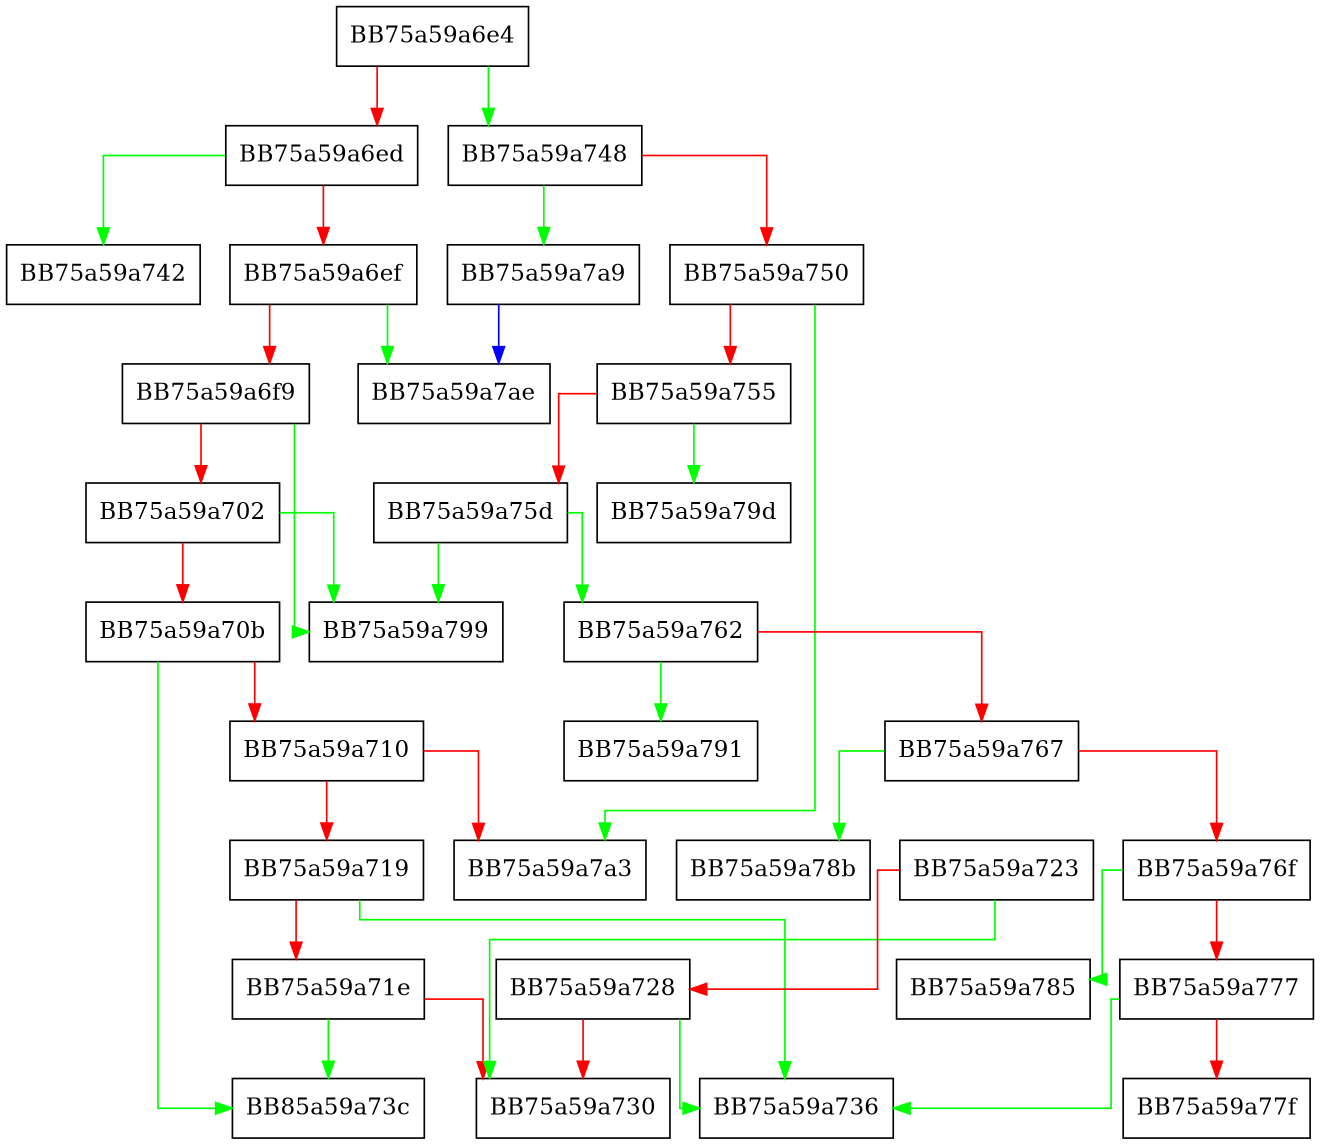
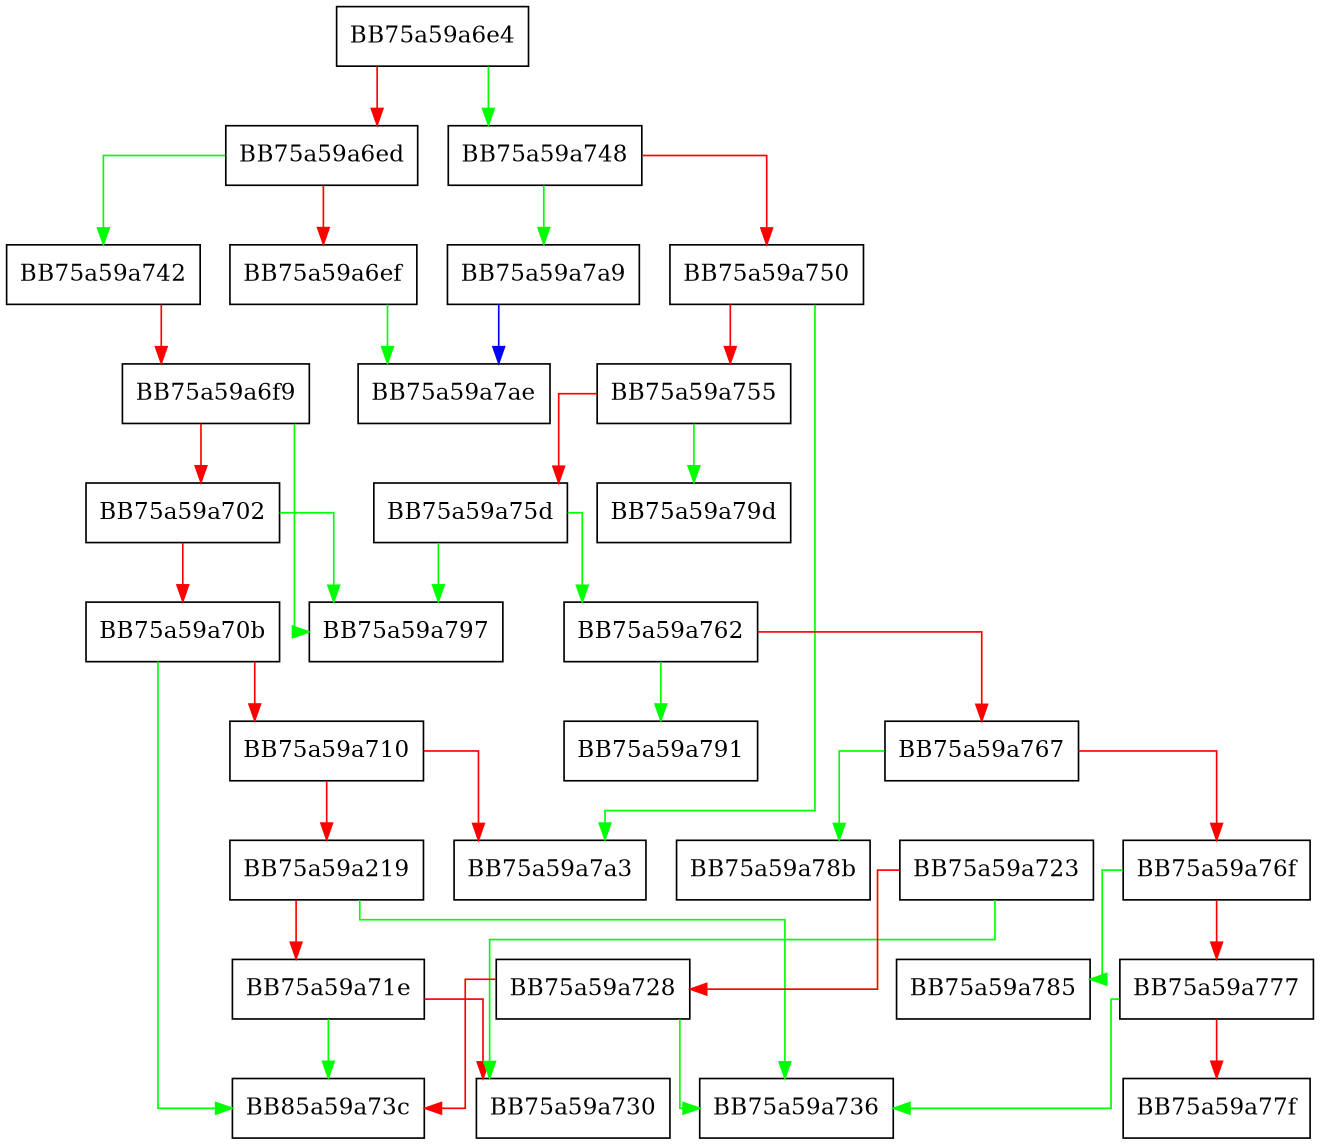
edge "BB75a59a6ef" -> "BB75a59a6f9": now "BB75a59a742" -> "BB75a59a6f9"
node "BB75a59a799": label "BB75a59a799" -> "BB75a59a797"
node "BB75a59a719": label "BB75a59a719" -> "BB75a59a219"
edge "BB75a59a728" -> "BB75a59a730": now "BB75a59a728" -> "BB85a59a73c"
